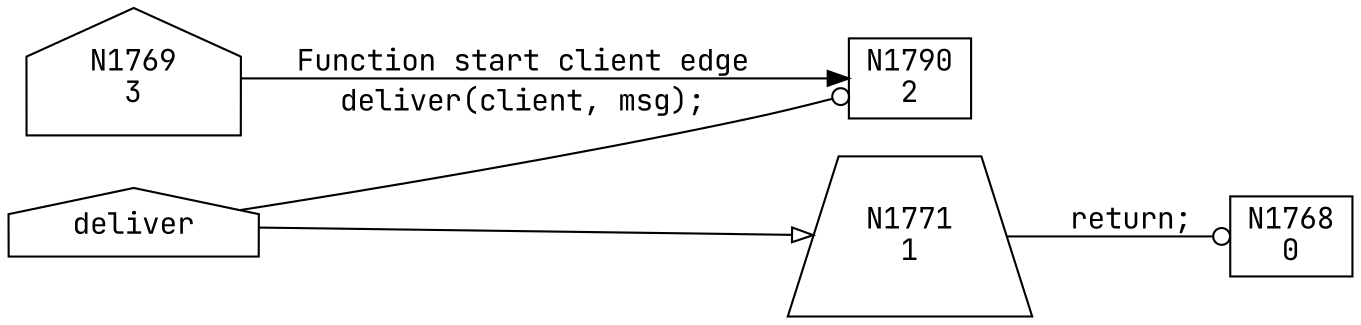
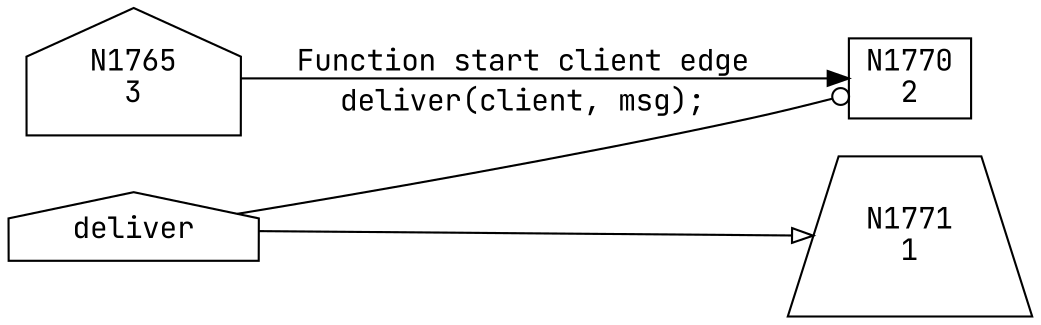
node "N1769 3": label "N1769 3" -> "N1765 3"
node "N1790 2": label "N1790 2" -> "N1770 2"
node "N1768 0": removed
